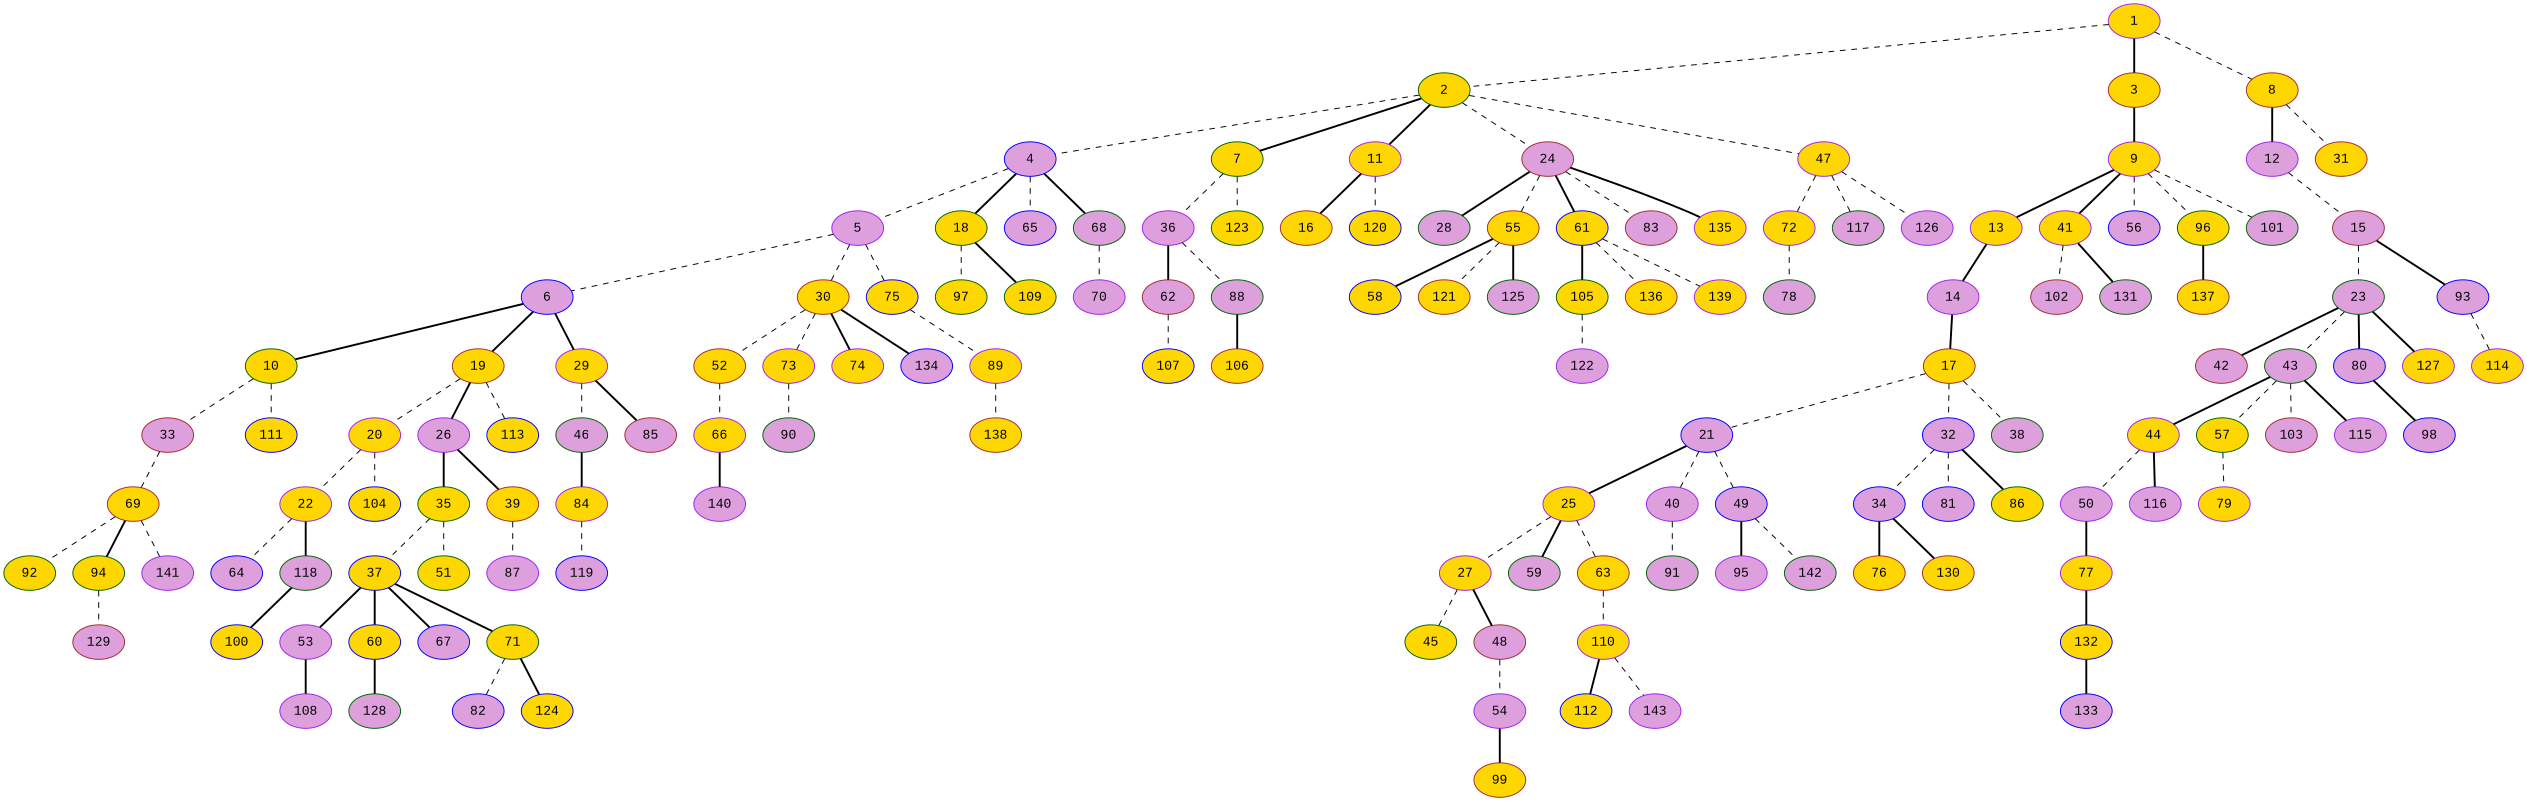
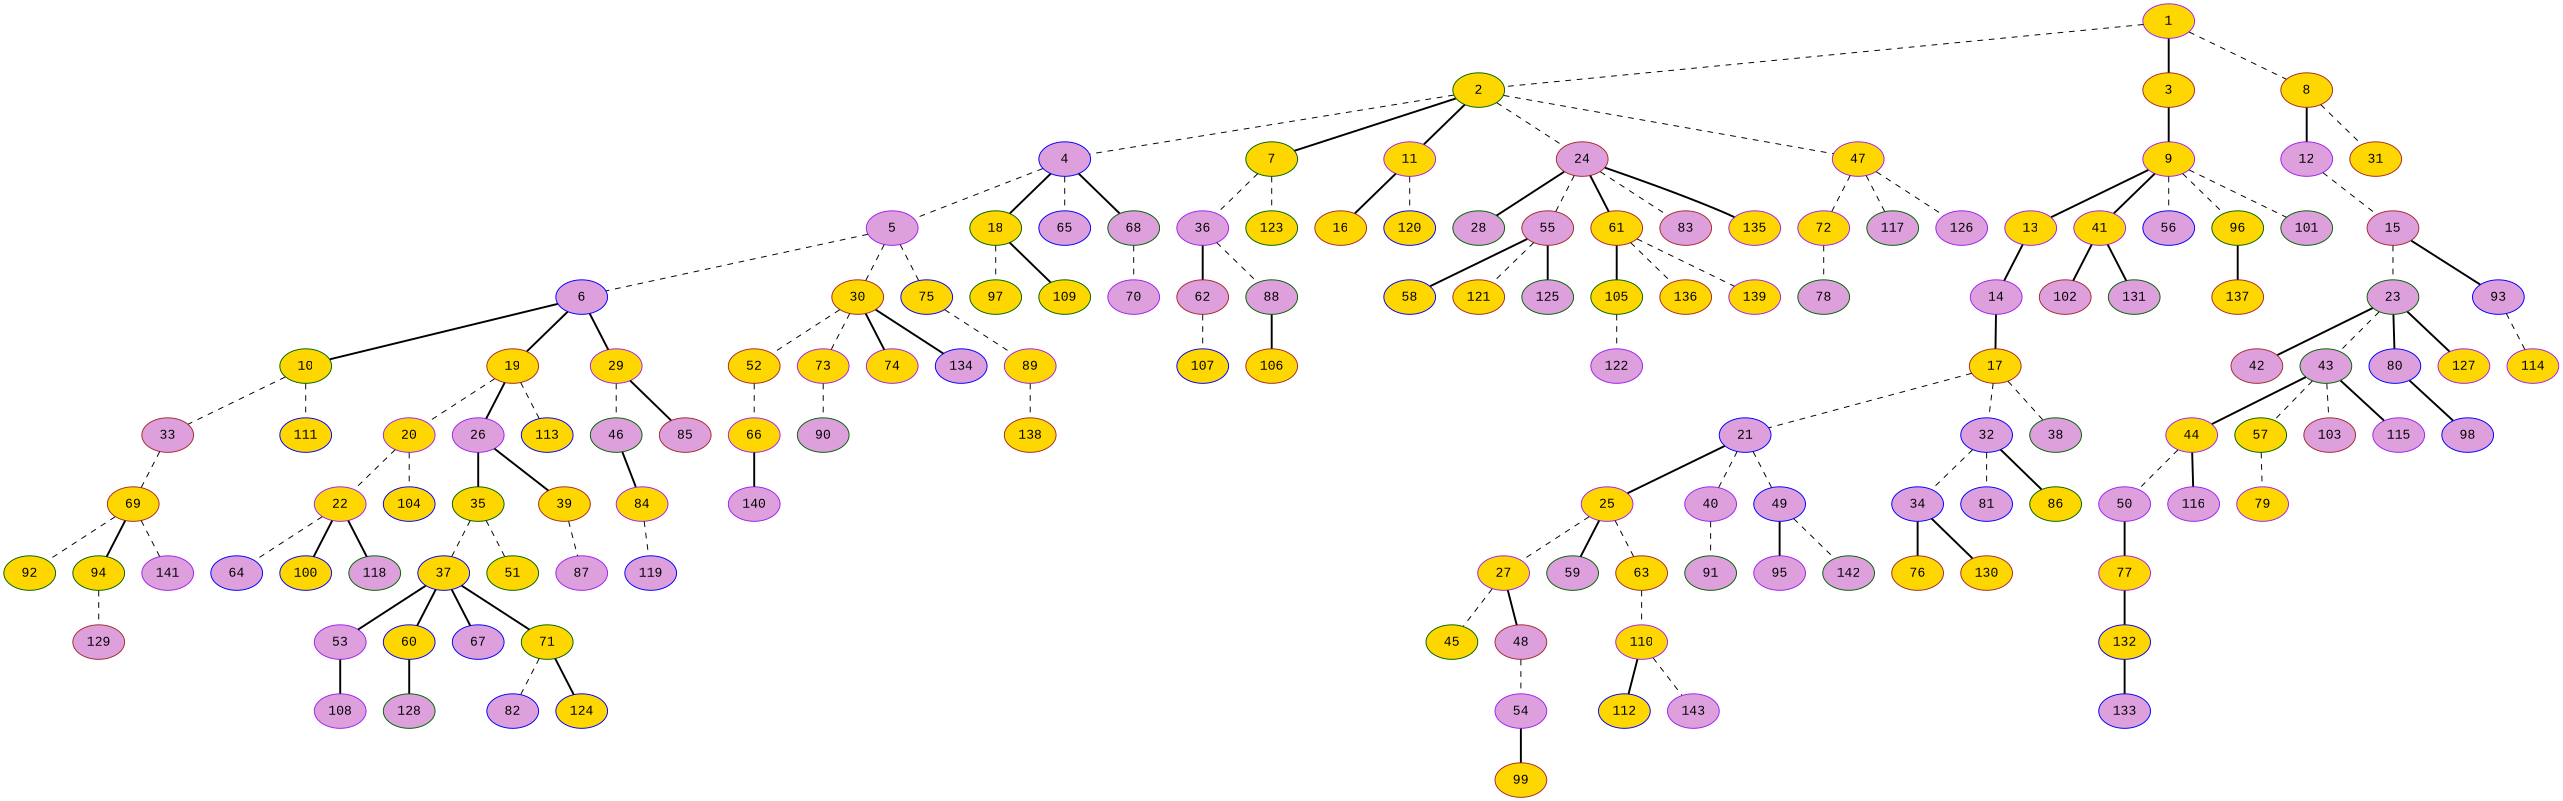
node "55": fillcolor gold -> plum
node "61": color blue -> brown
edge "41" -- "102": style dashed -> bold
edge "118" -- "100": now "22" -- "100"
